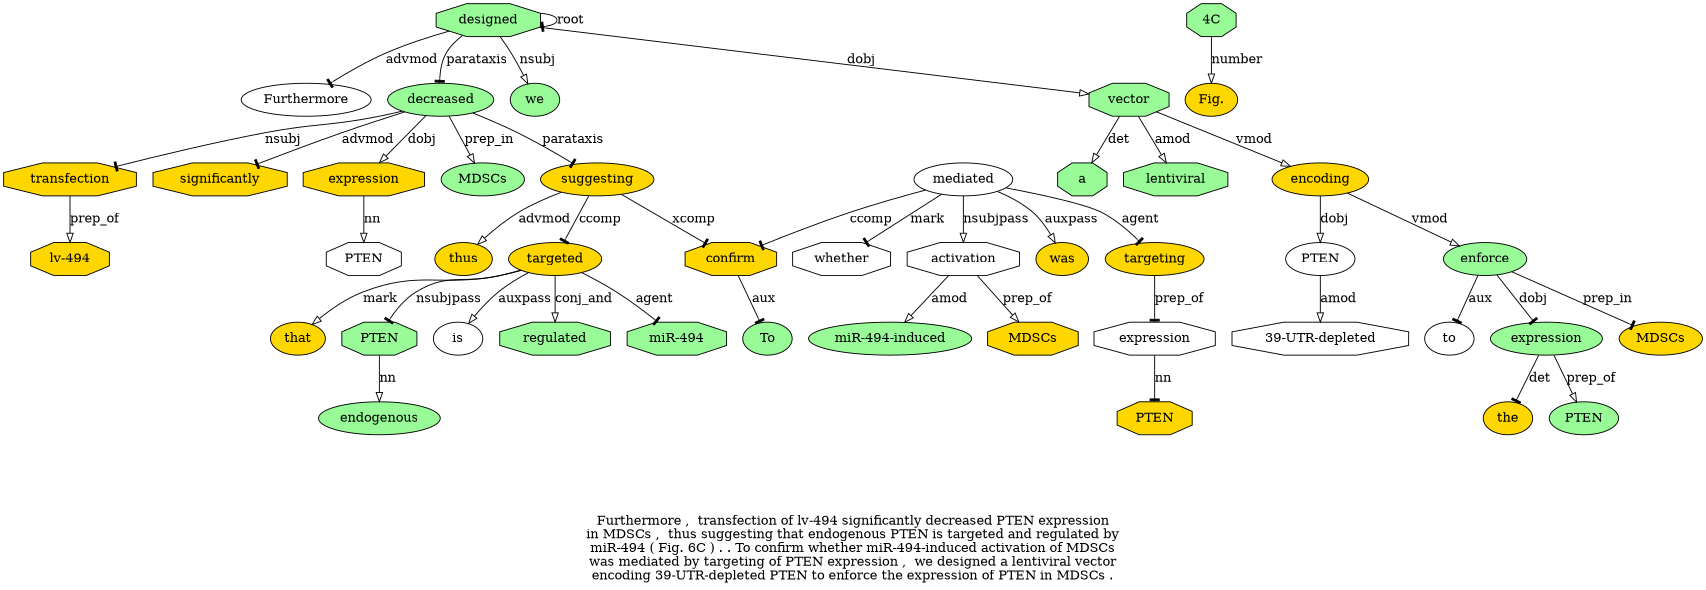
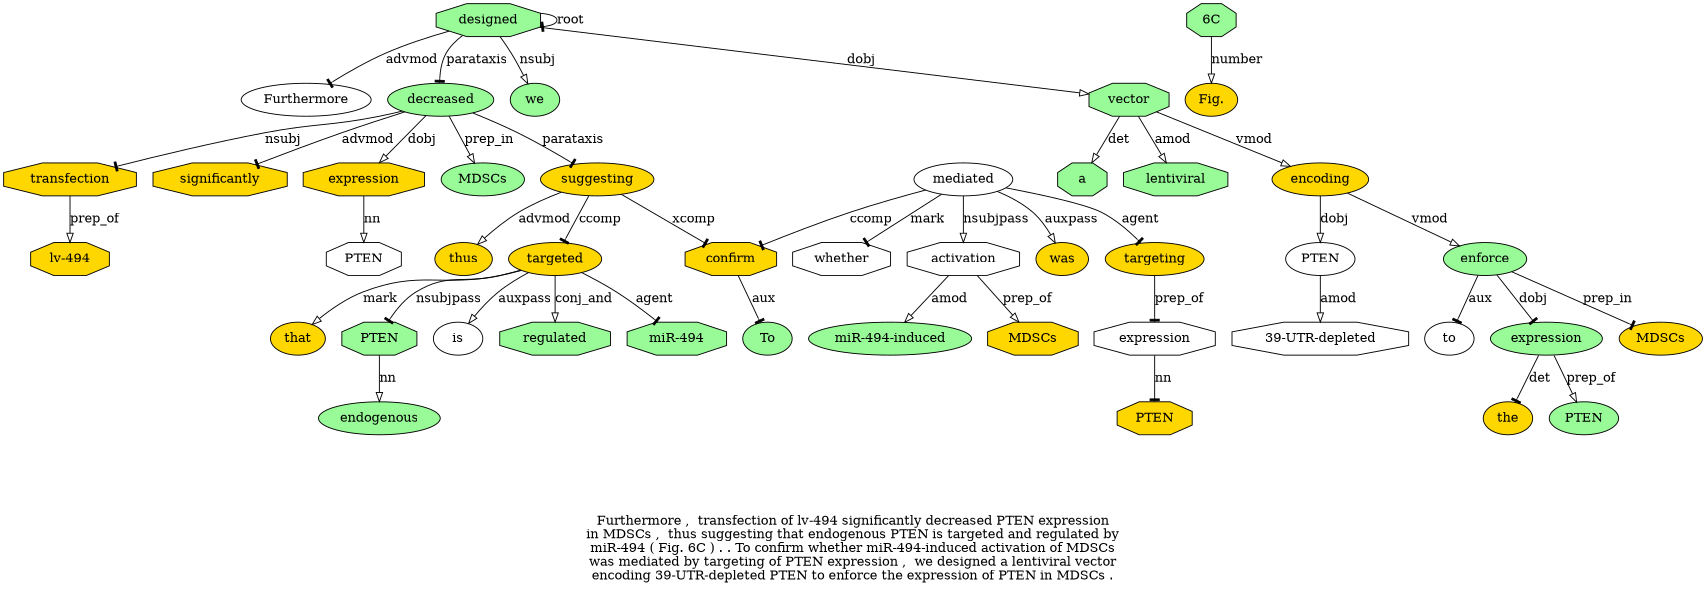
node "4C": label "4C" -> "6C"
